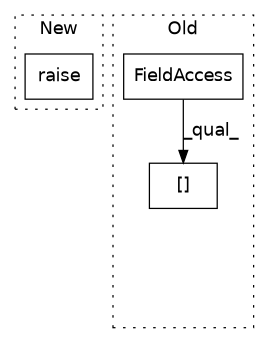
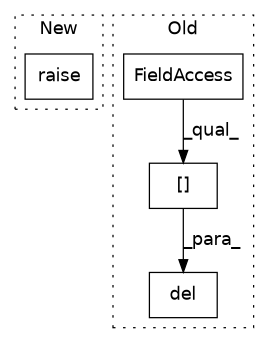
node "del": added
